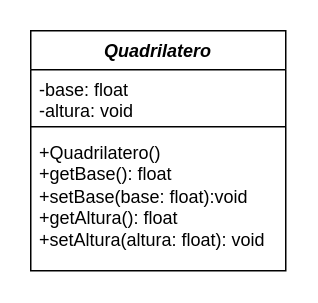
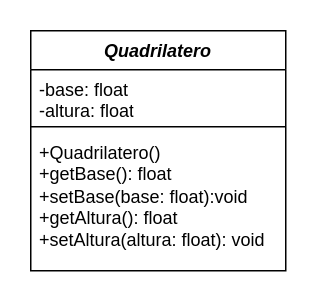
node "-base: float -altura: void": label "-base: float -altura: void" -> "-base: float -altura: float"
